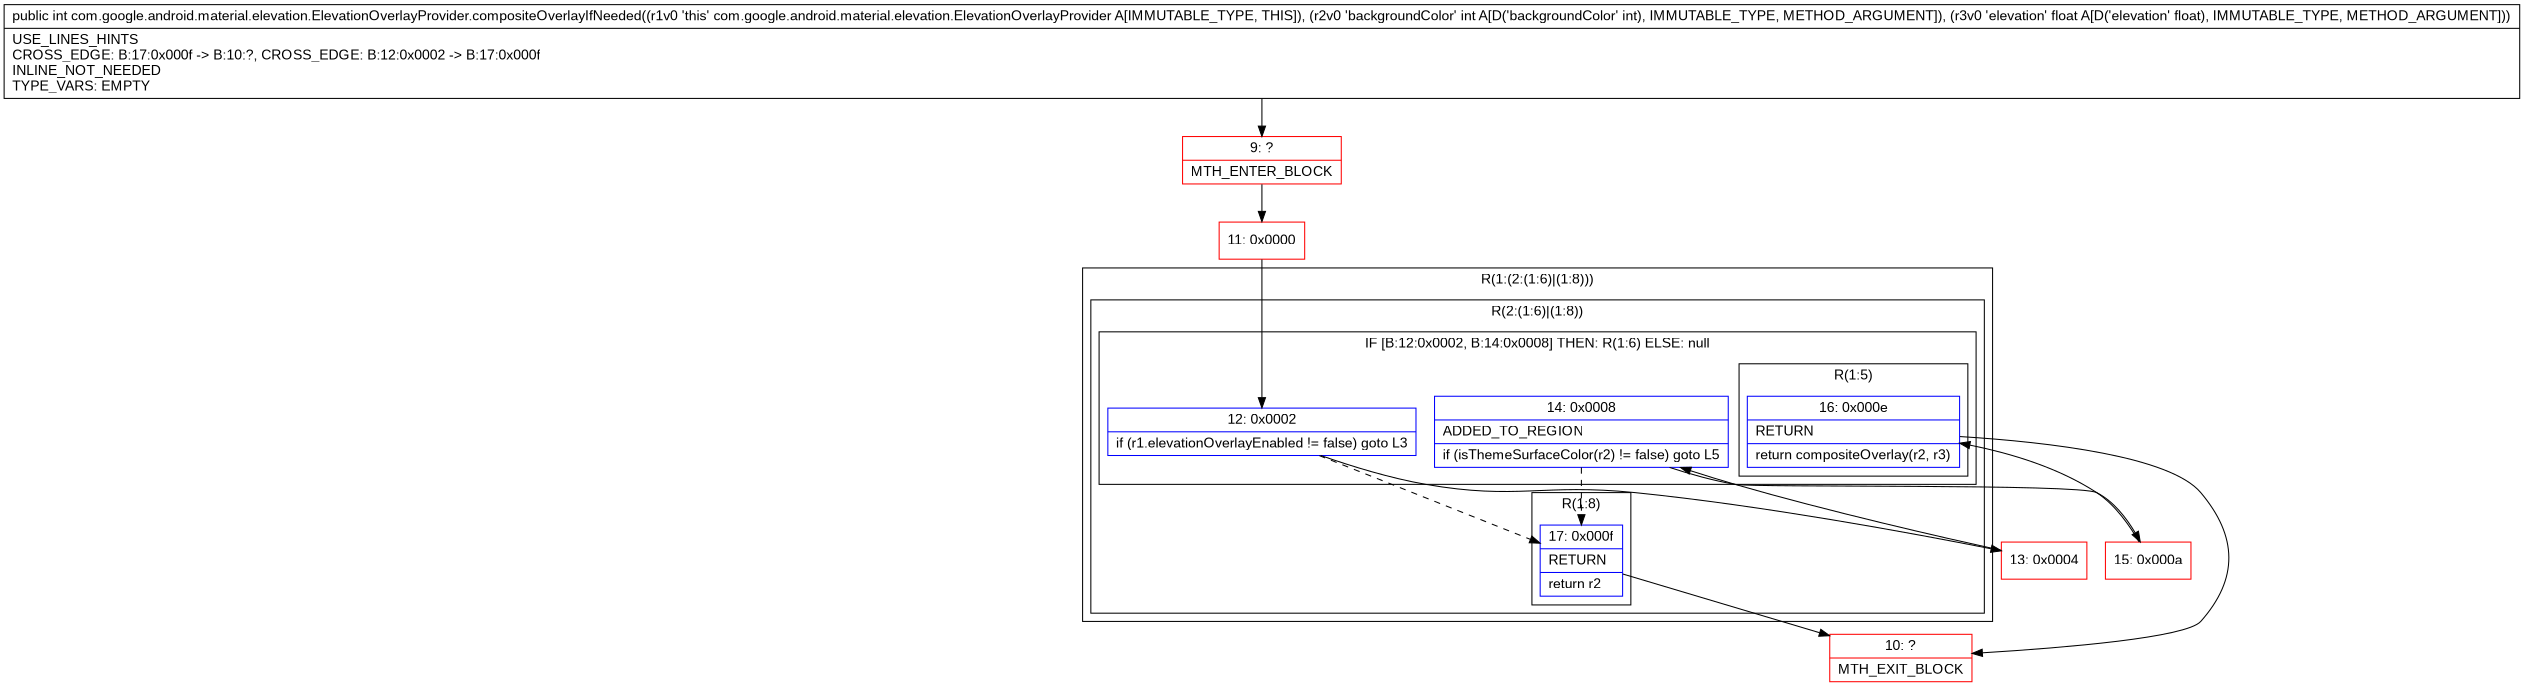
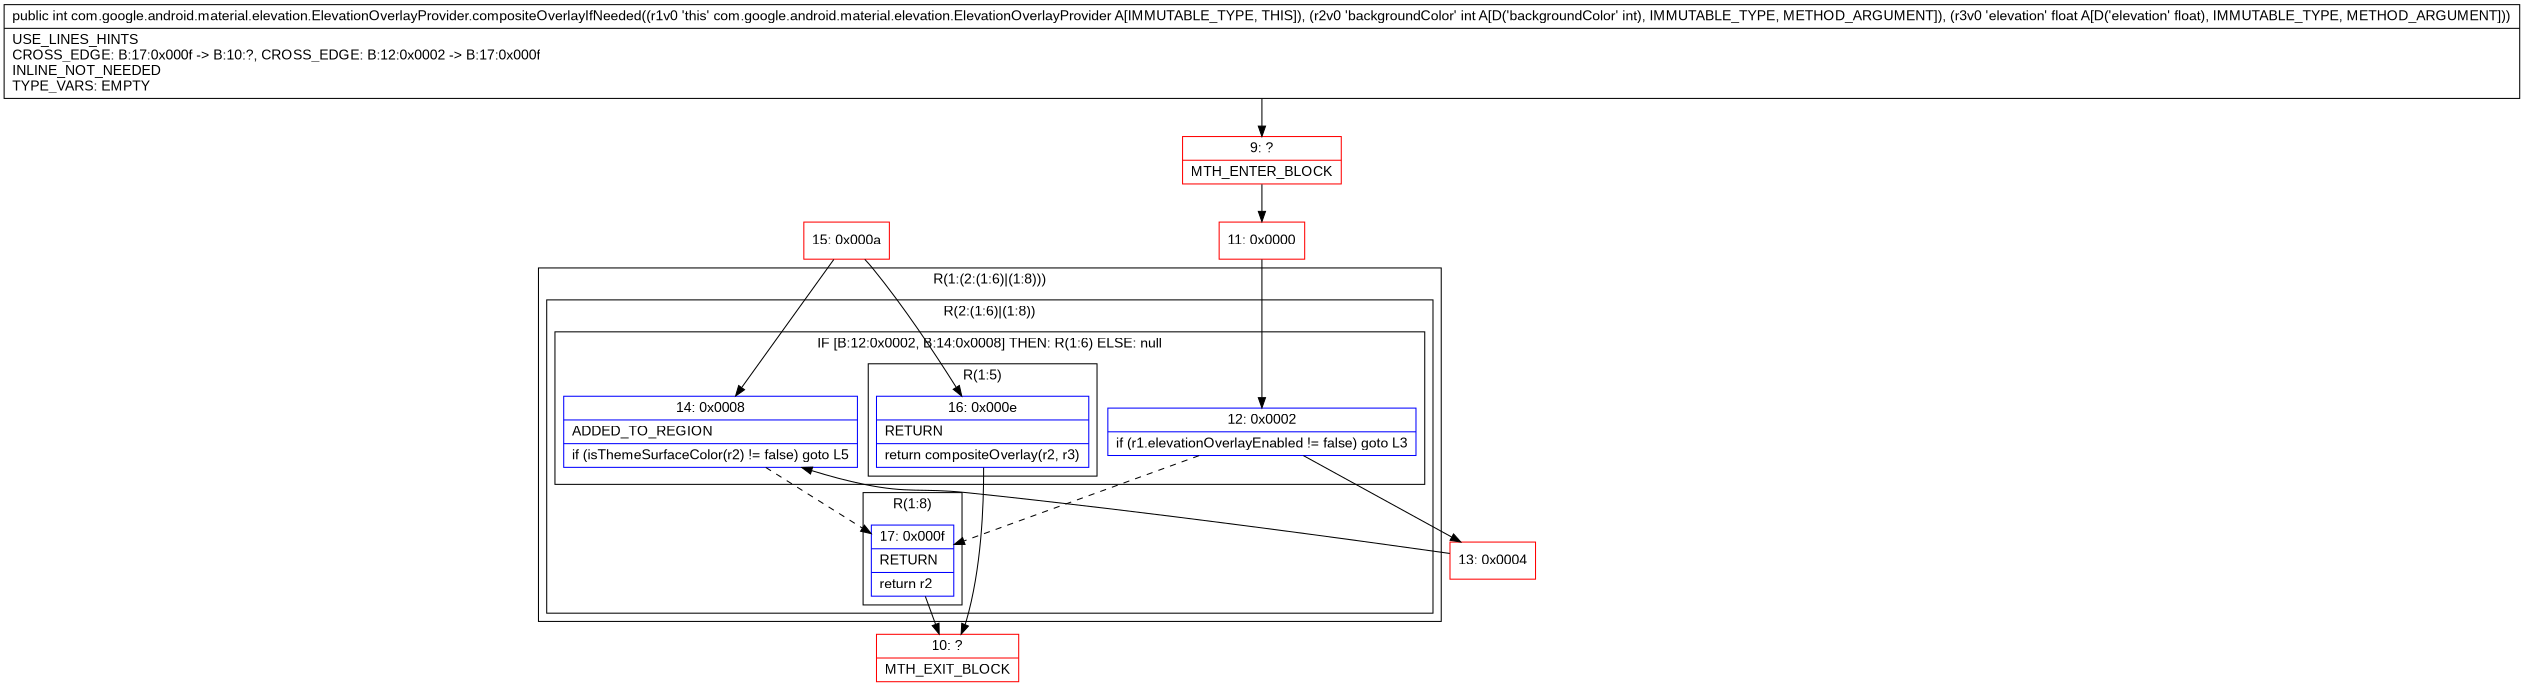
edge "14: 0x0008" -> "15: 0x000a": reversed
